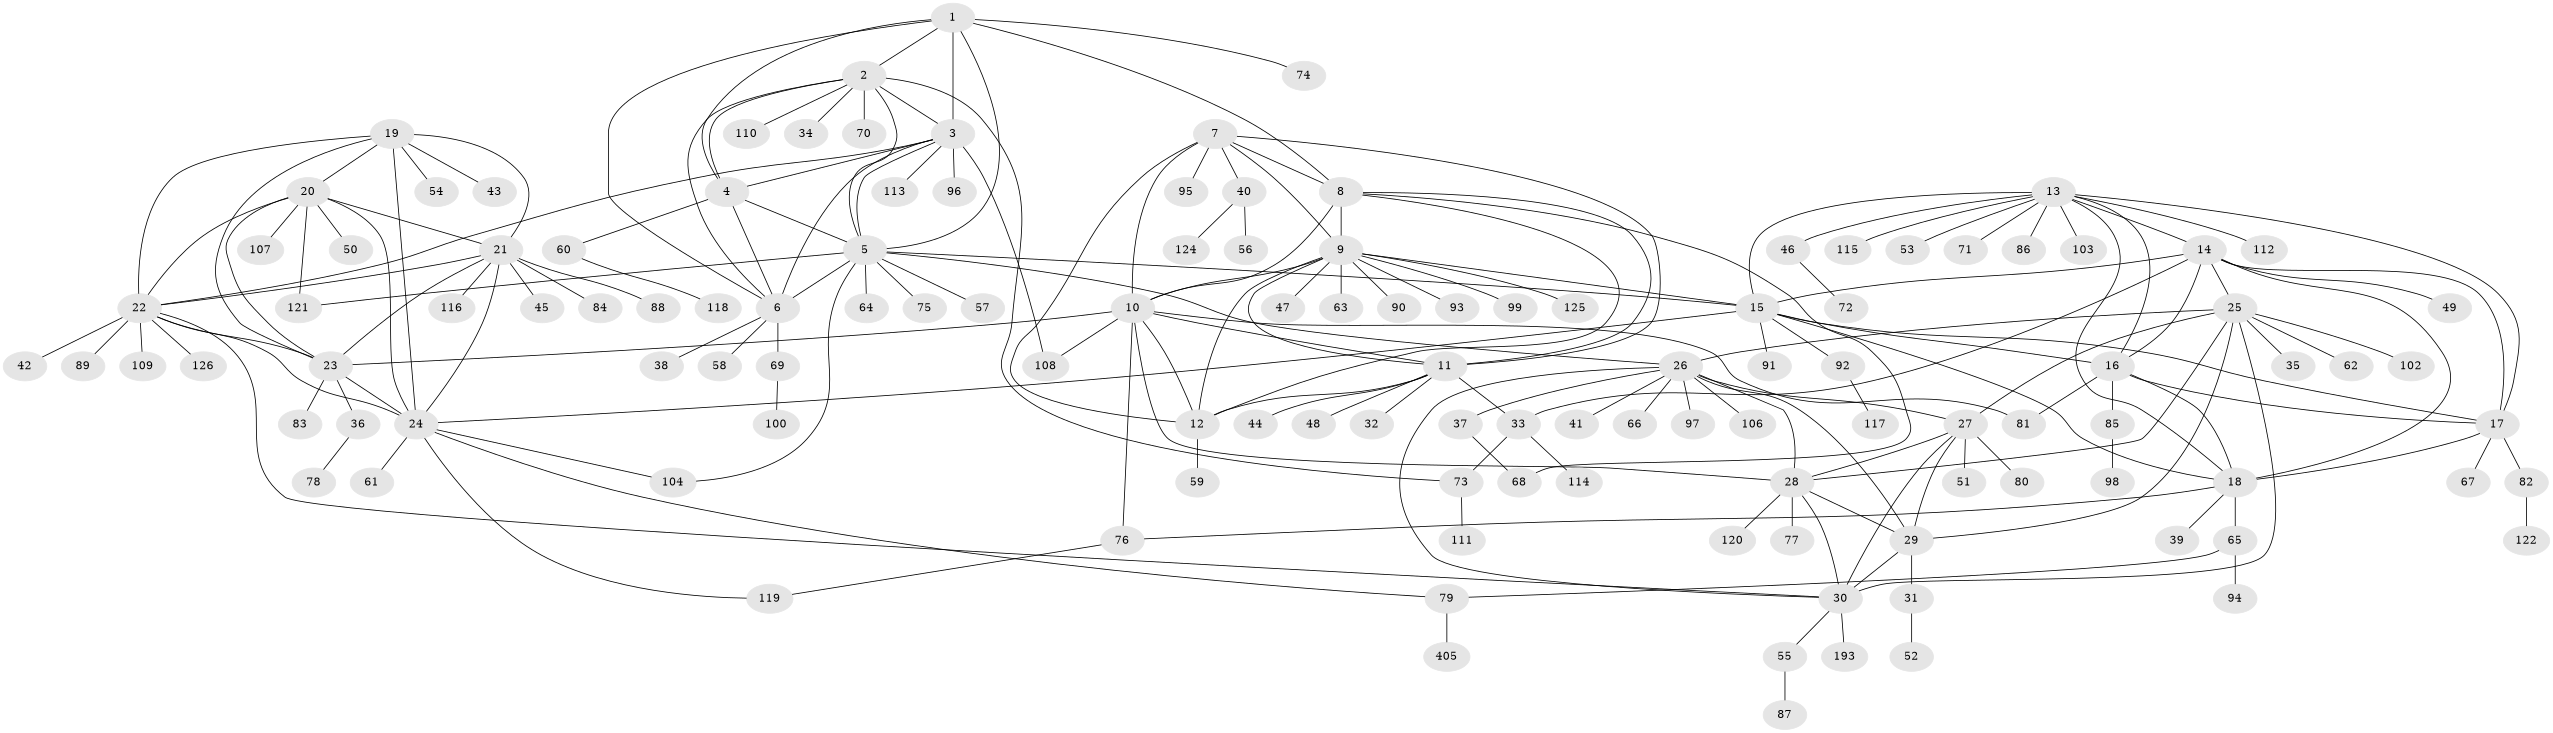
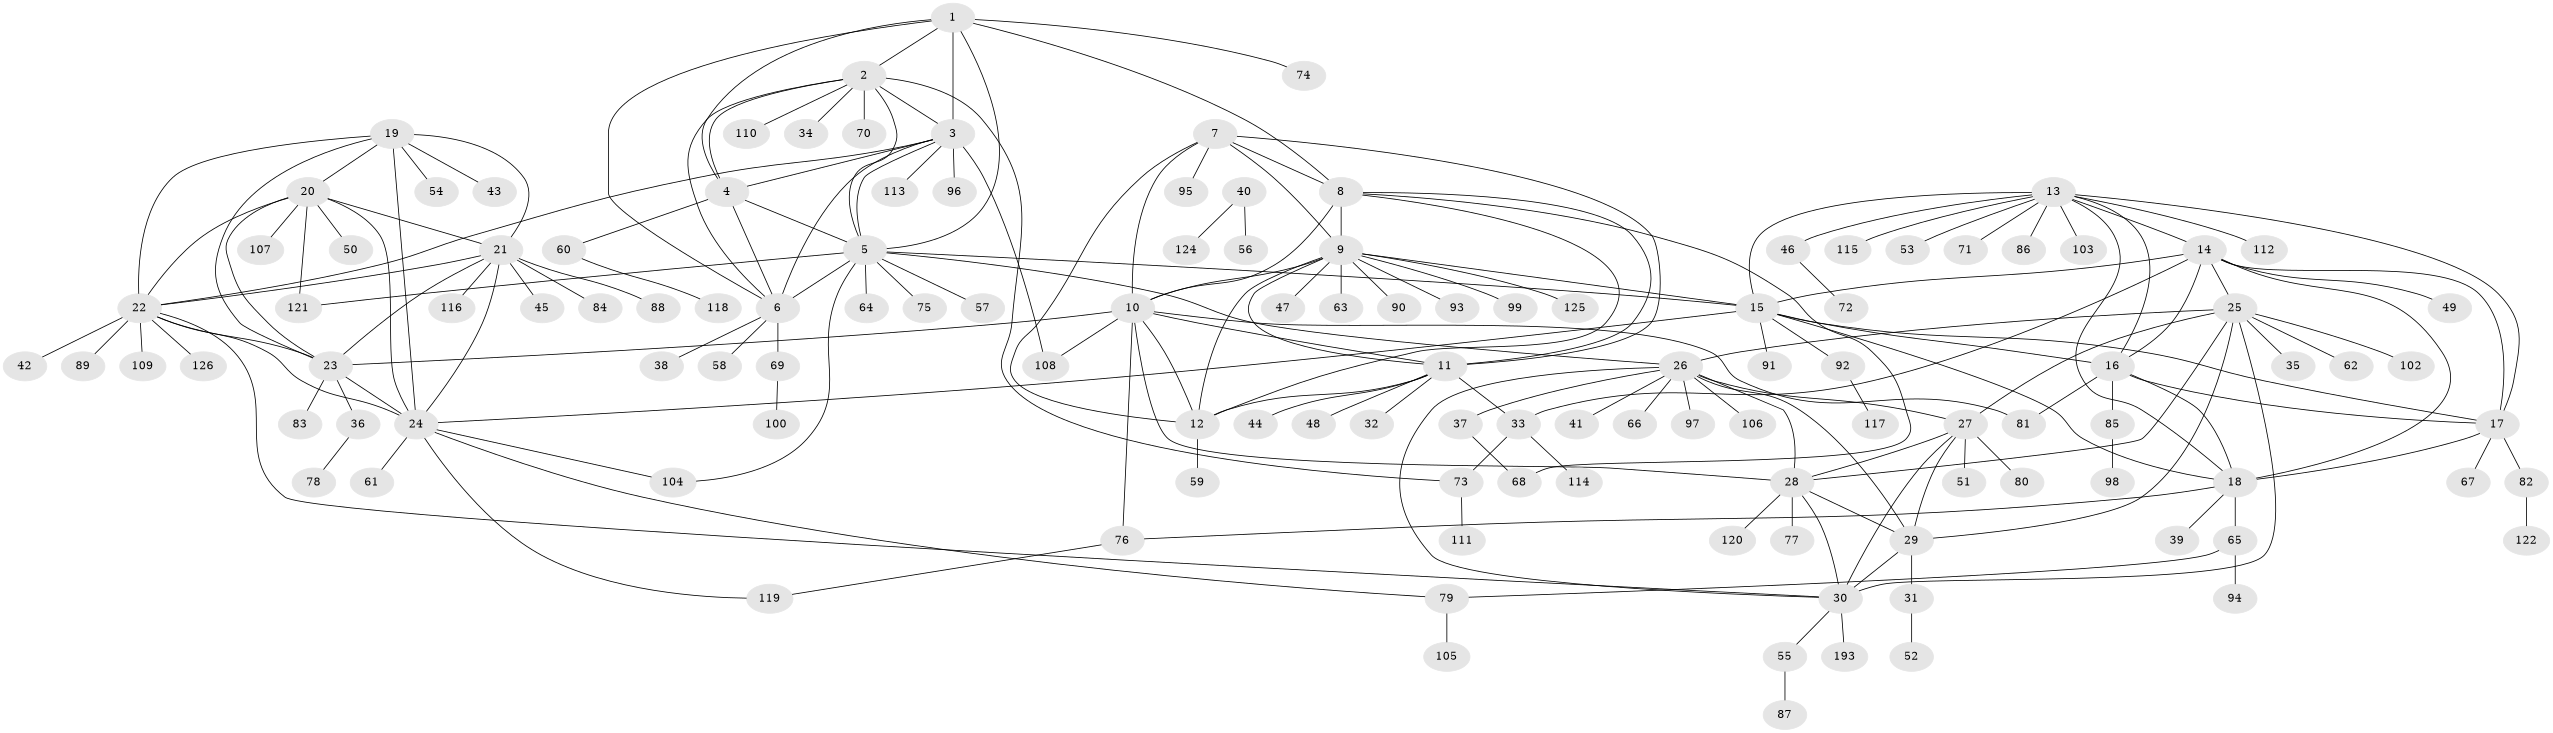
edge "7" -- "40": removed
node "405": label "405" -> "105"
